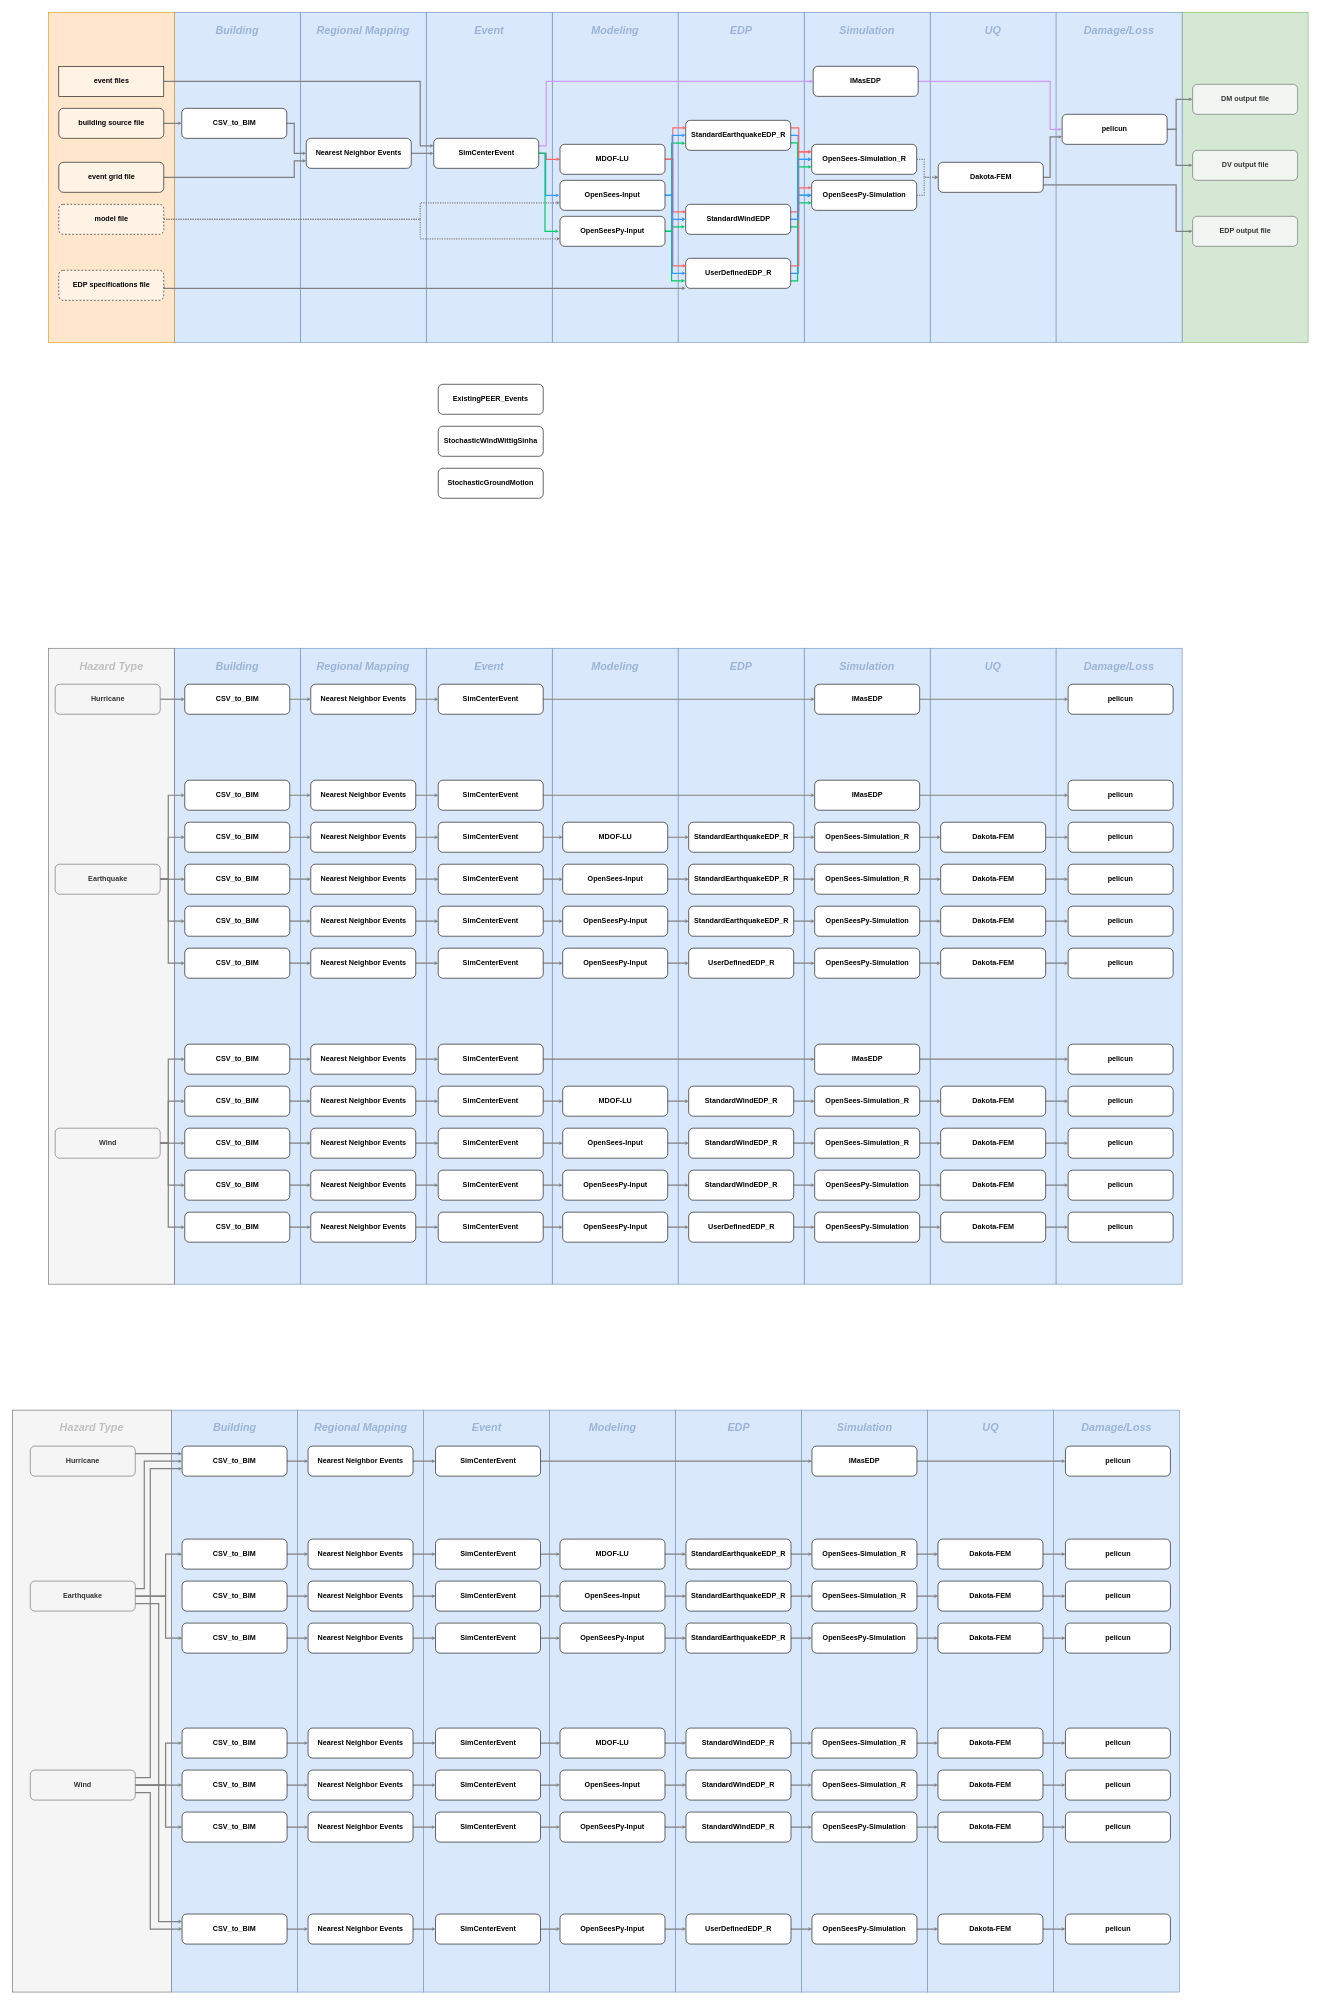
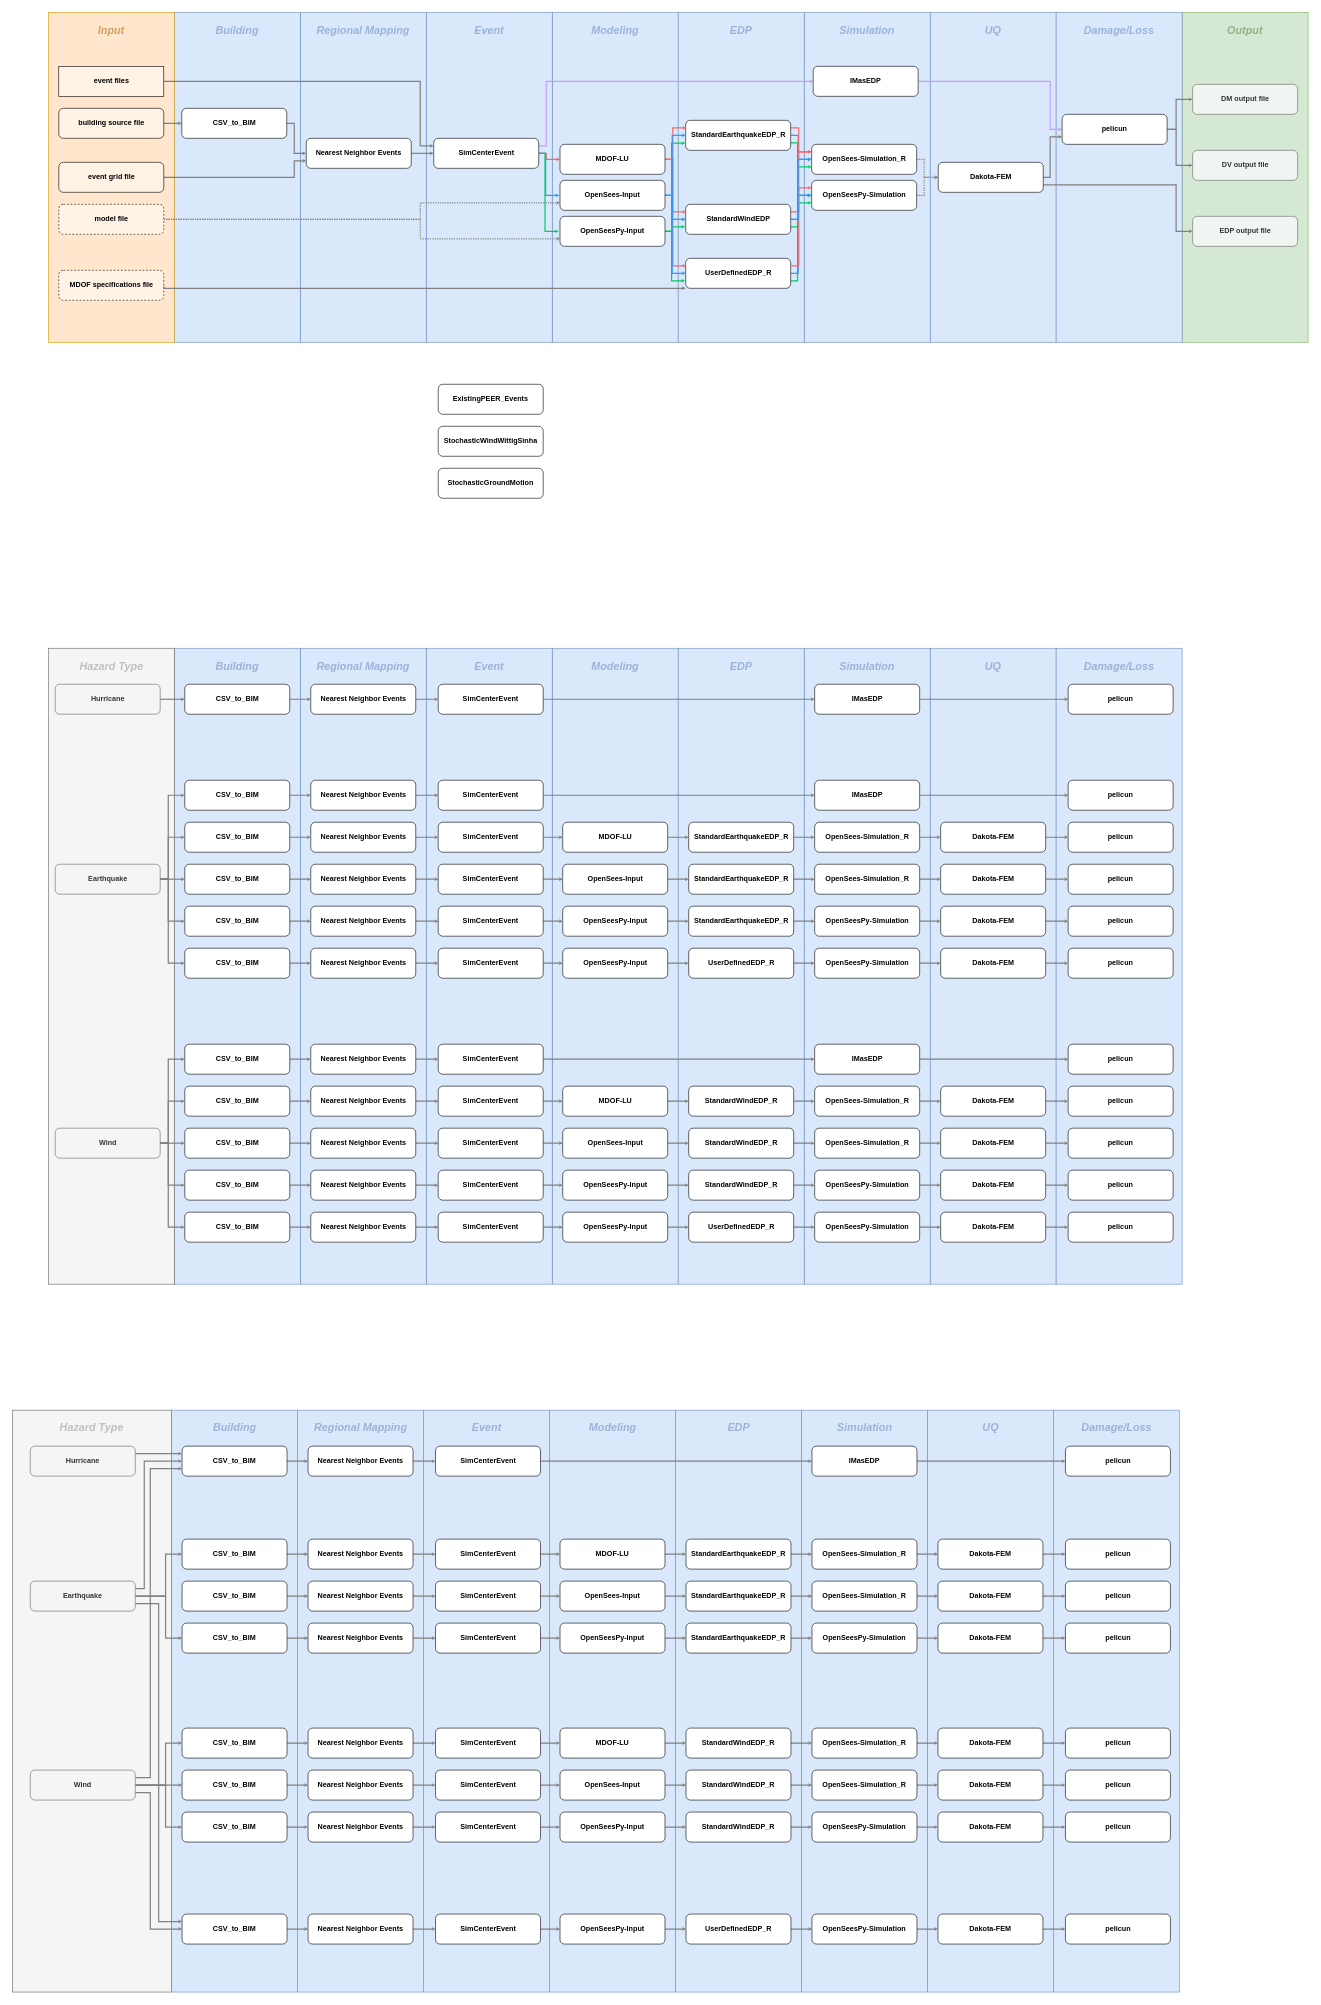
node "Input": added
node "Output": added
node "EDP specifications file": label "EDP specifications file" -> "MDOF specifications file"
